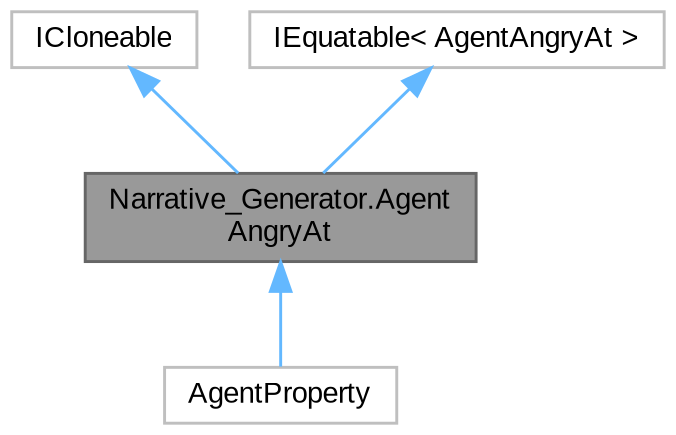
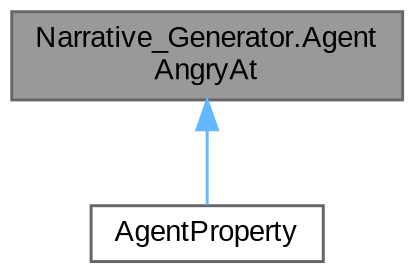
node "ICloneable": removed
node "IEquatable< AgentAngryAt >": removed
node "AgentProperty": color grey75 -> gray40
